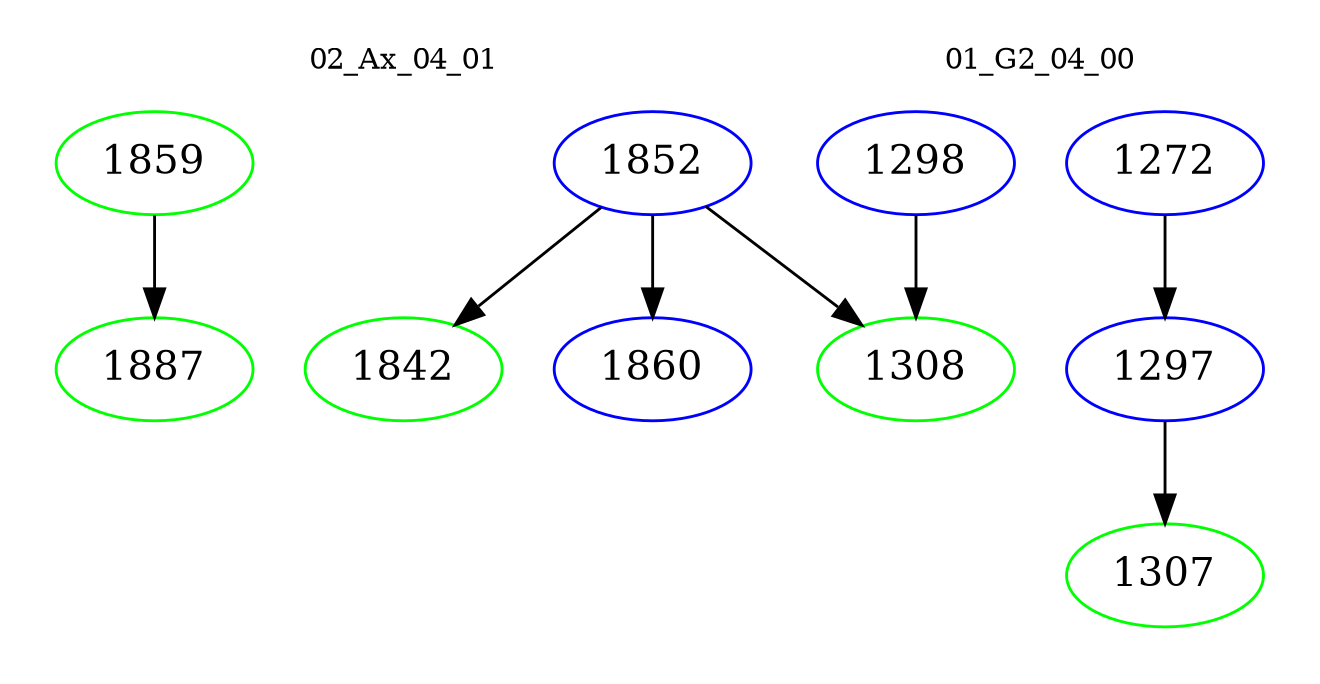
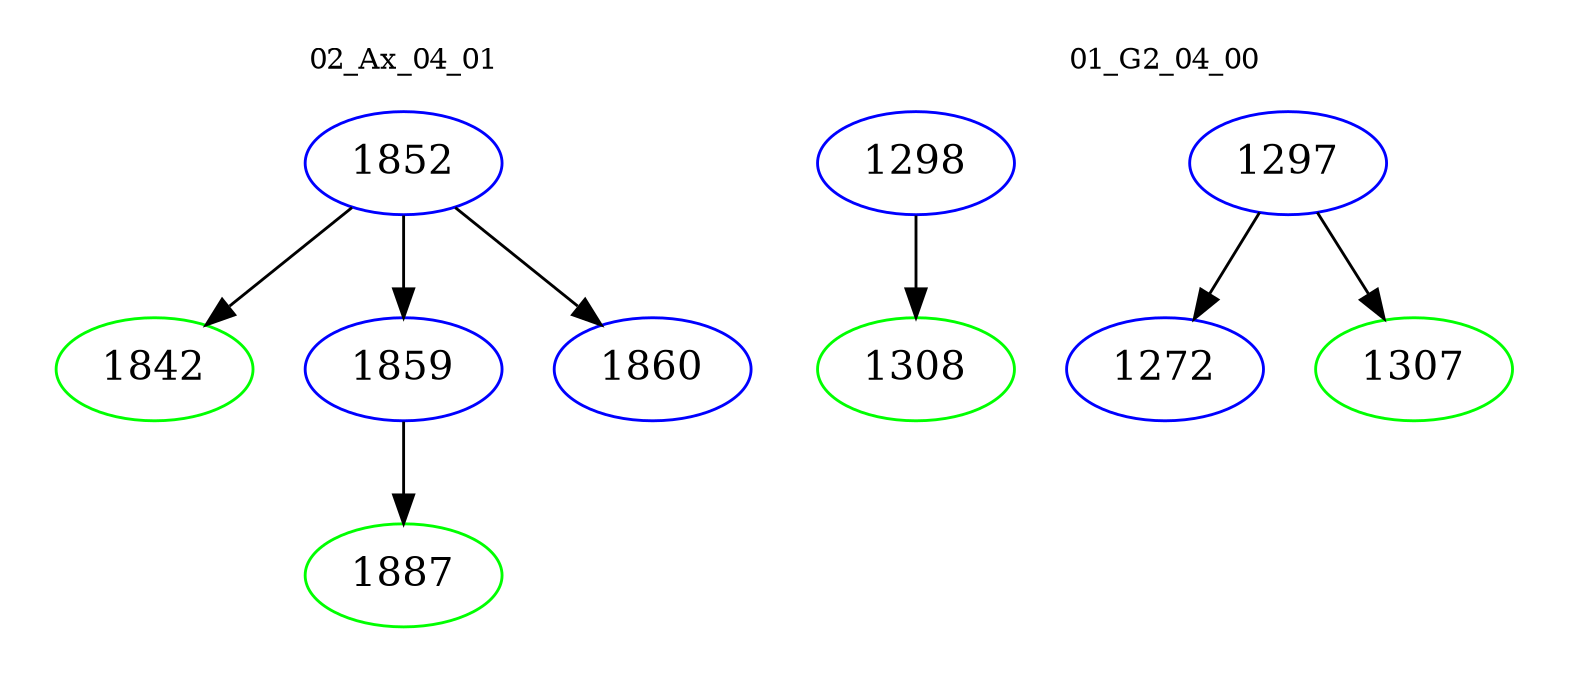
node "1859": color green -> blue
edge "1852" -> "1308": now "1852" -> "1859"
edge "1272" -> "1297": reversed
